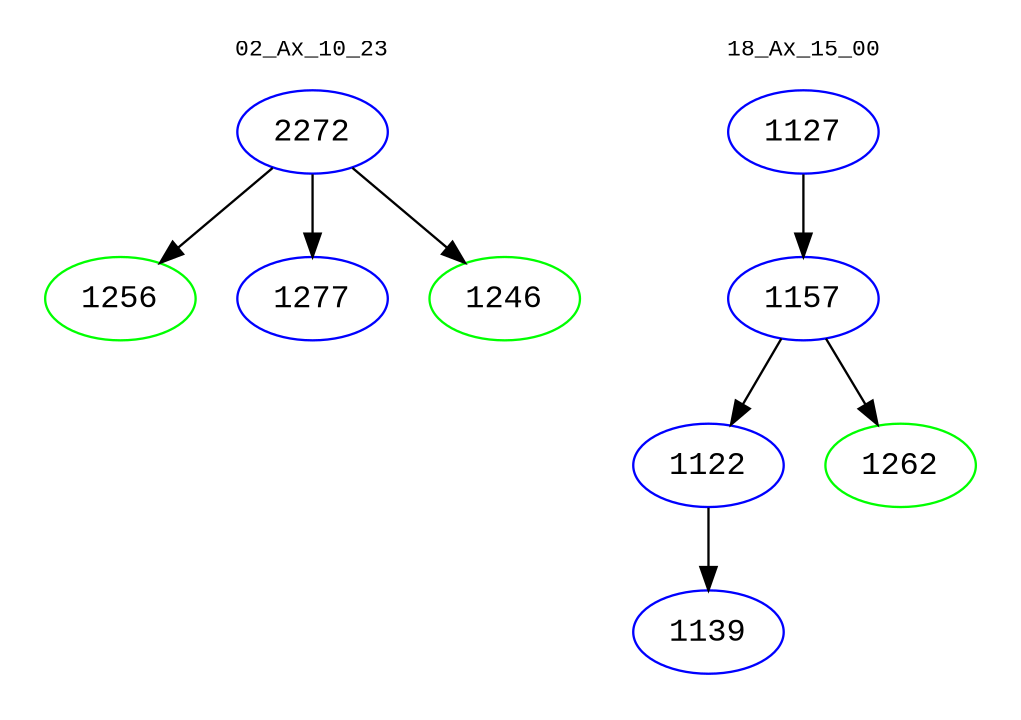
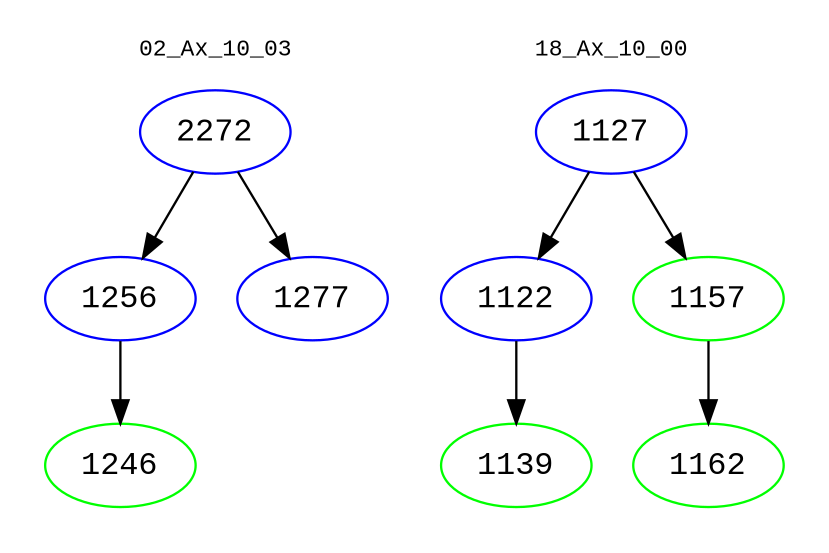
cluster "02_Ax_10_23": label "02_Ax_10_23" -> "02_Ax_10_03"
cluster "18_Ax_15_00": label "18_Ax_15_00" -> "18_Ax_10_00"
edge "2272" -> "1246": now "1256" -> "1246"
node "1256": color green -> blue
node "1157": color blue -> green
edge "1157" -> "1122": now "1127" -> "1122"
node "1262": label "1262" -> "1162"
node "1139": color blue -> green
